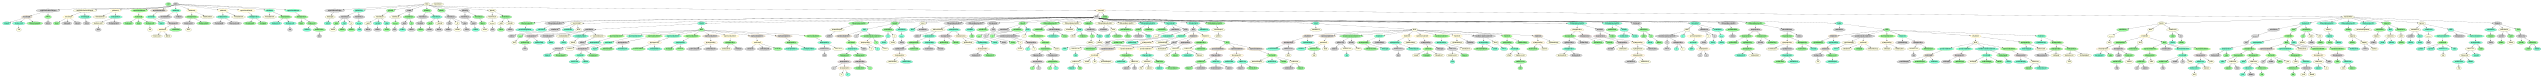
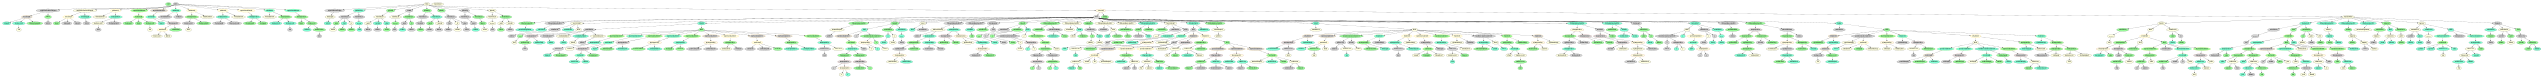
node "bug_tmstmp25": fillcolor aquamarine -> lightyellow
